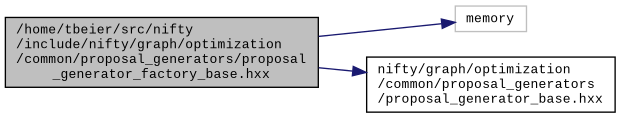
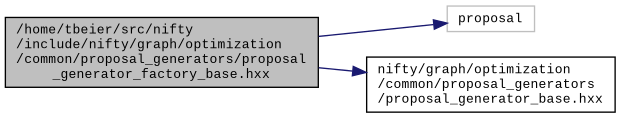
node "memory": label "memory" -> "proposal"
